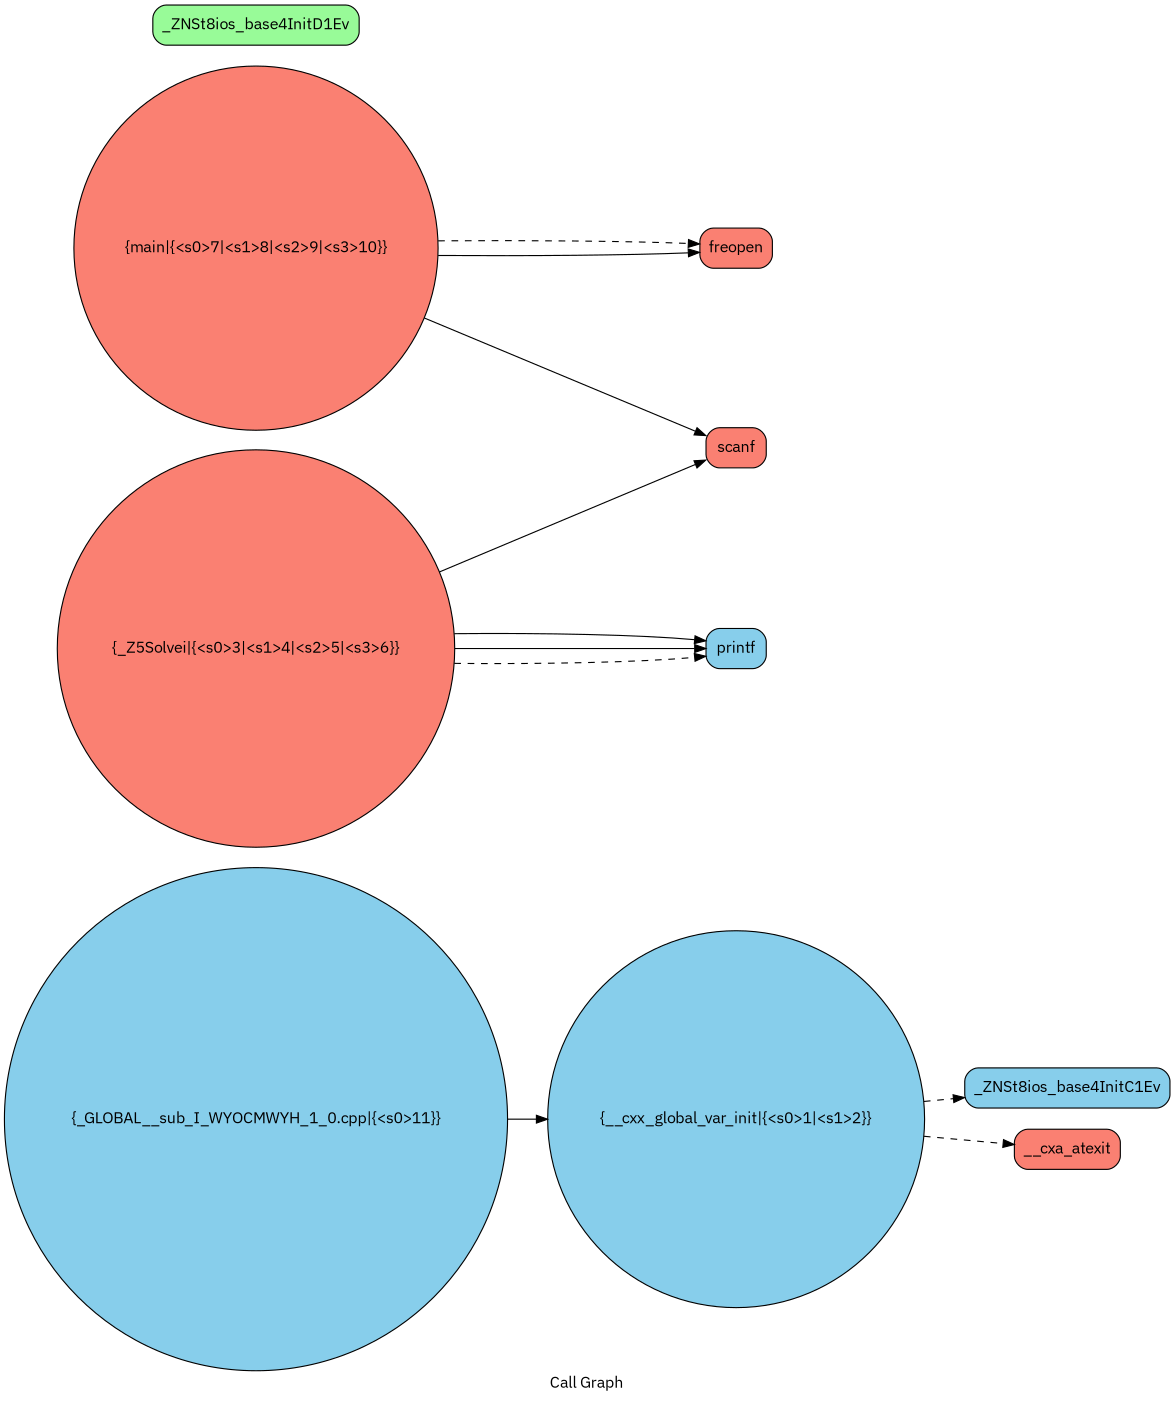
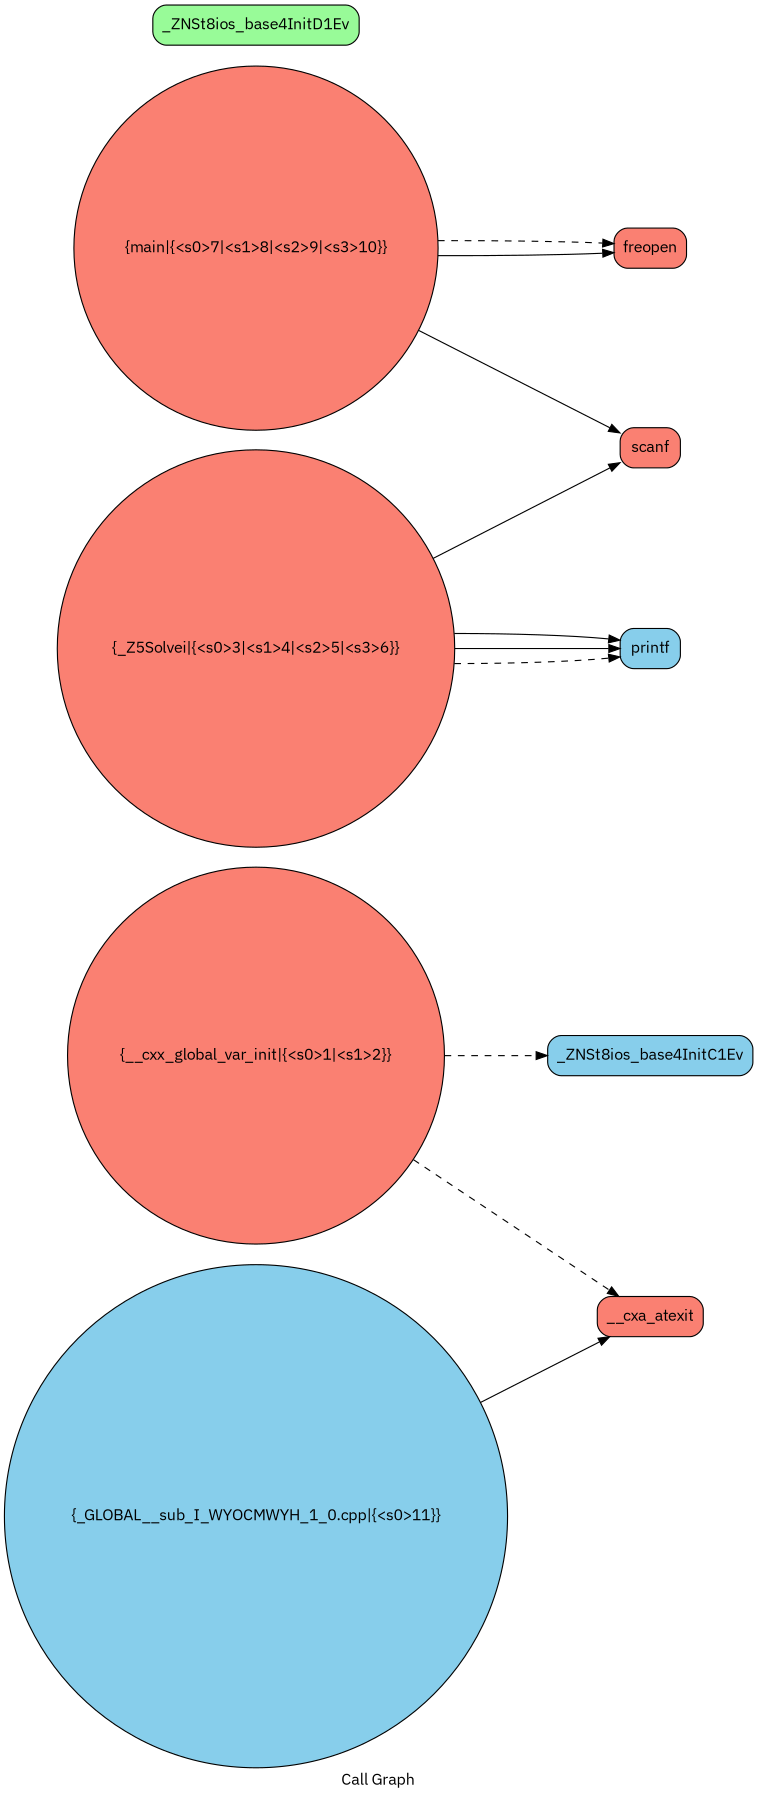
edge "{_GLOBAL__sub_I_WYOCMWYH_1_0.cpp|{<s0>11}}" -> "{__cxx_global_var_init|{<s0>1|<s1>2}}": now "{_GLOBAL__sub_I_WYOCMWYH_1_0.cpp|{<s0>11}}" -> "__cxa_atexit"
node "{__cxx_global_var_init|{<s0>1|<s1>2}}": fillcolor skyblue -> salmon
